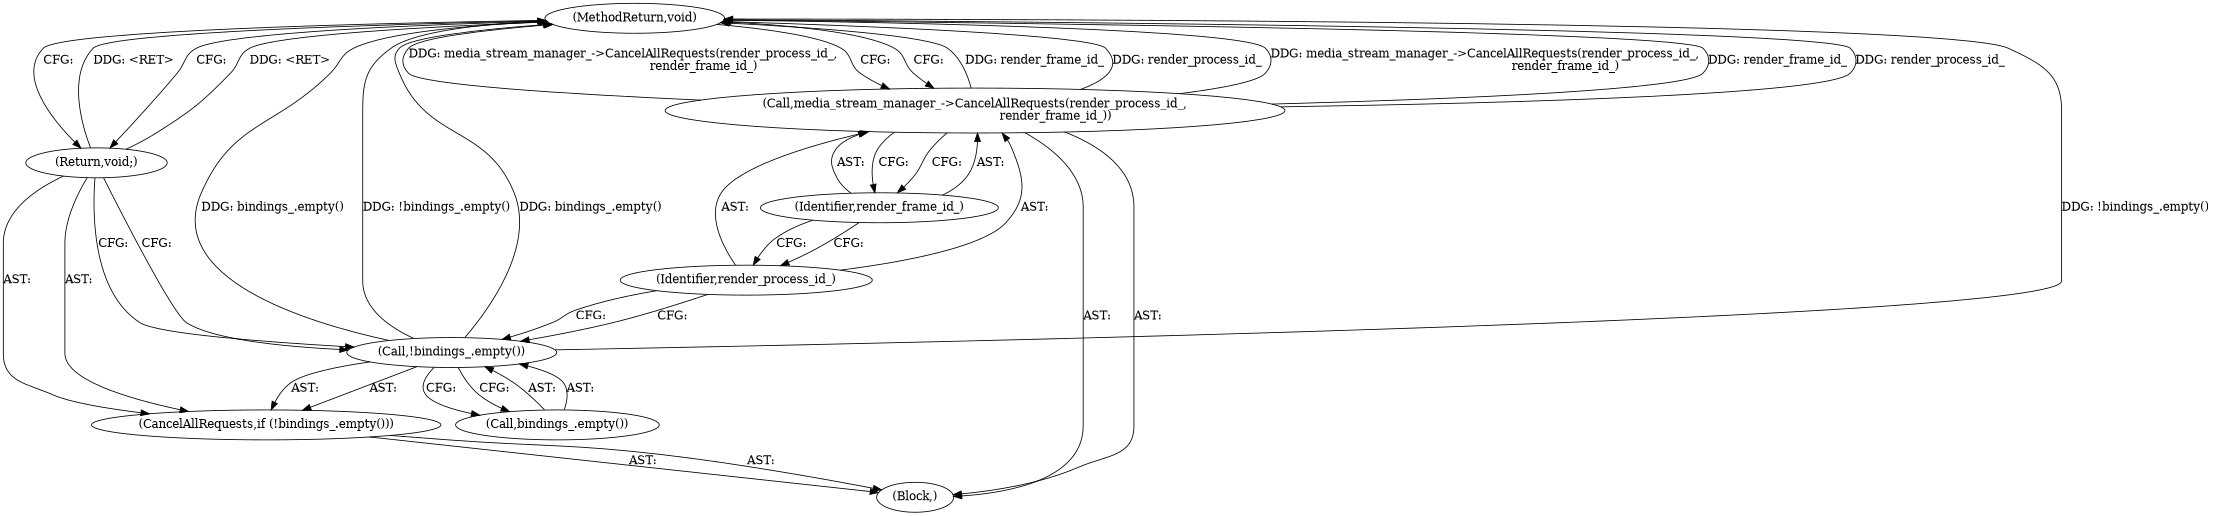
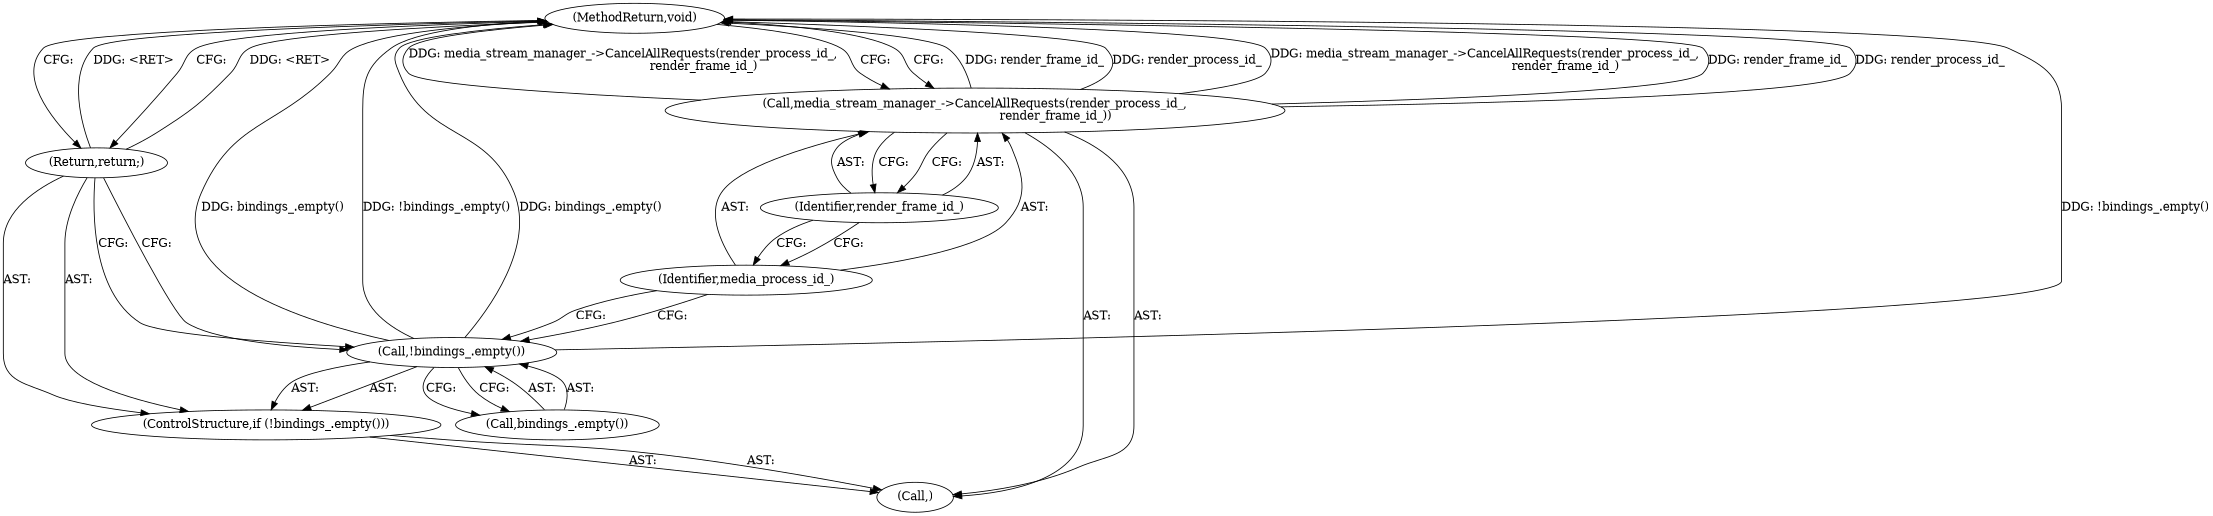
node "(Return,void;)": label "(Return,void;)" -> "(Return,return;)"
node "(Identifier,render_process_id_)": label "(Identifier,render_process_id_)" -> "(Identifier,media_process_id_)"
node "(CancelAllRequests,if (!bindings_.empty()))": label "(CancelAllRequests,if (!bindings_.empty()))" -> "(ControlStructure,if (!bindings_.empty()))"
node "(Block,)": label "(Block,)" -> "(Call,)"
